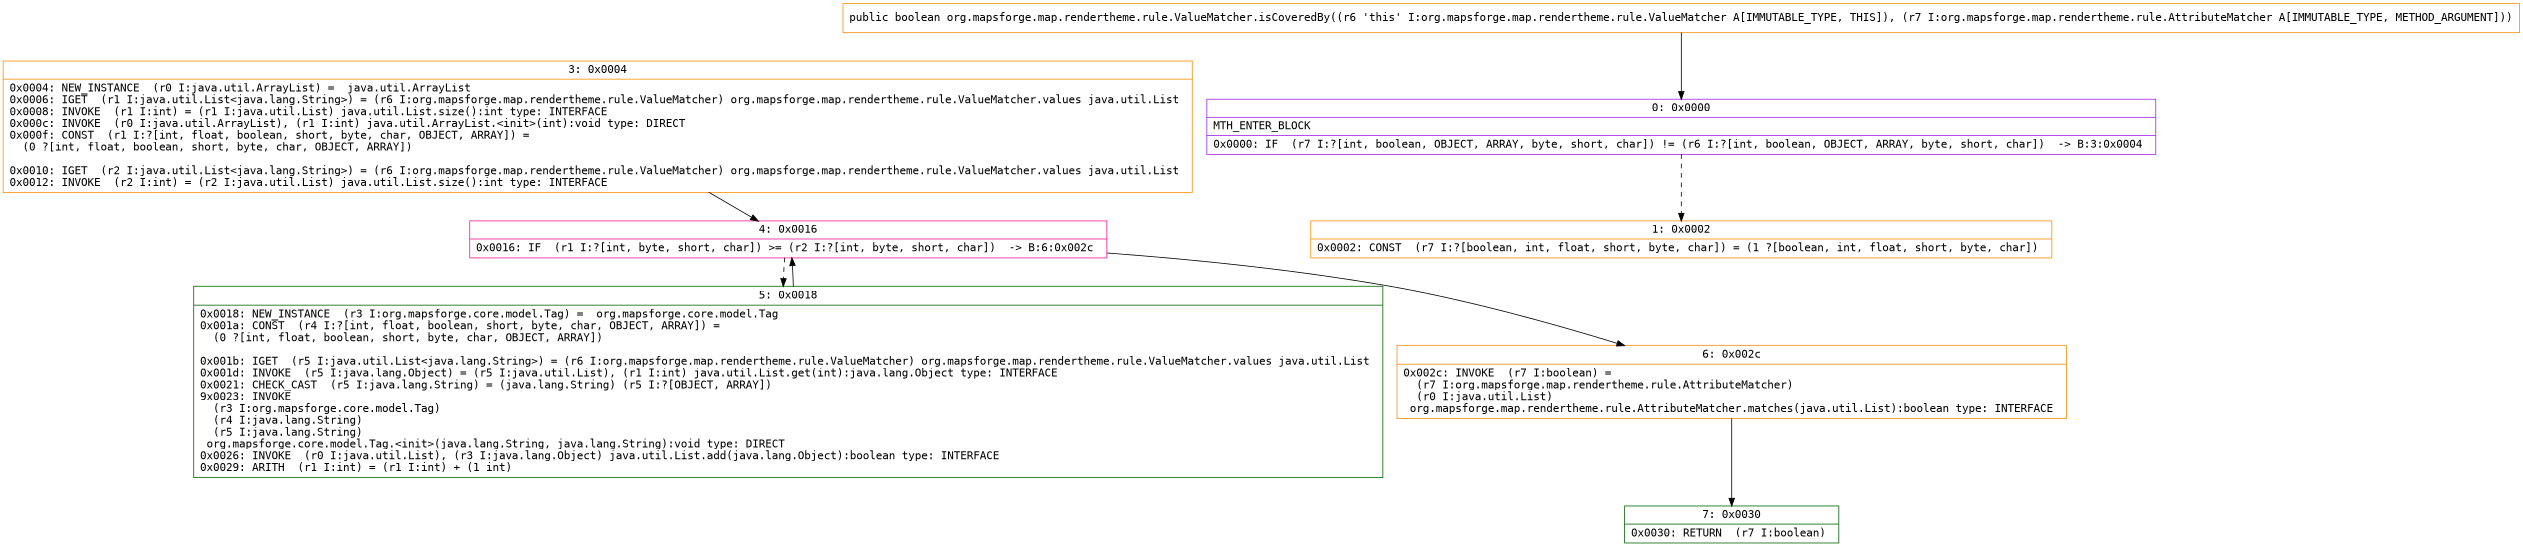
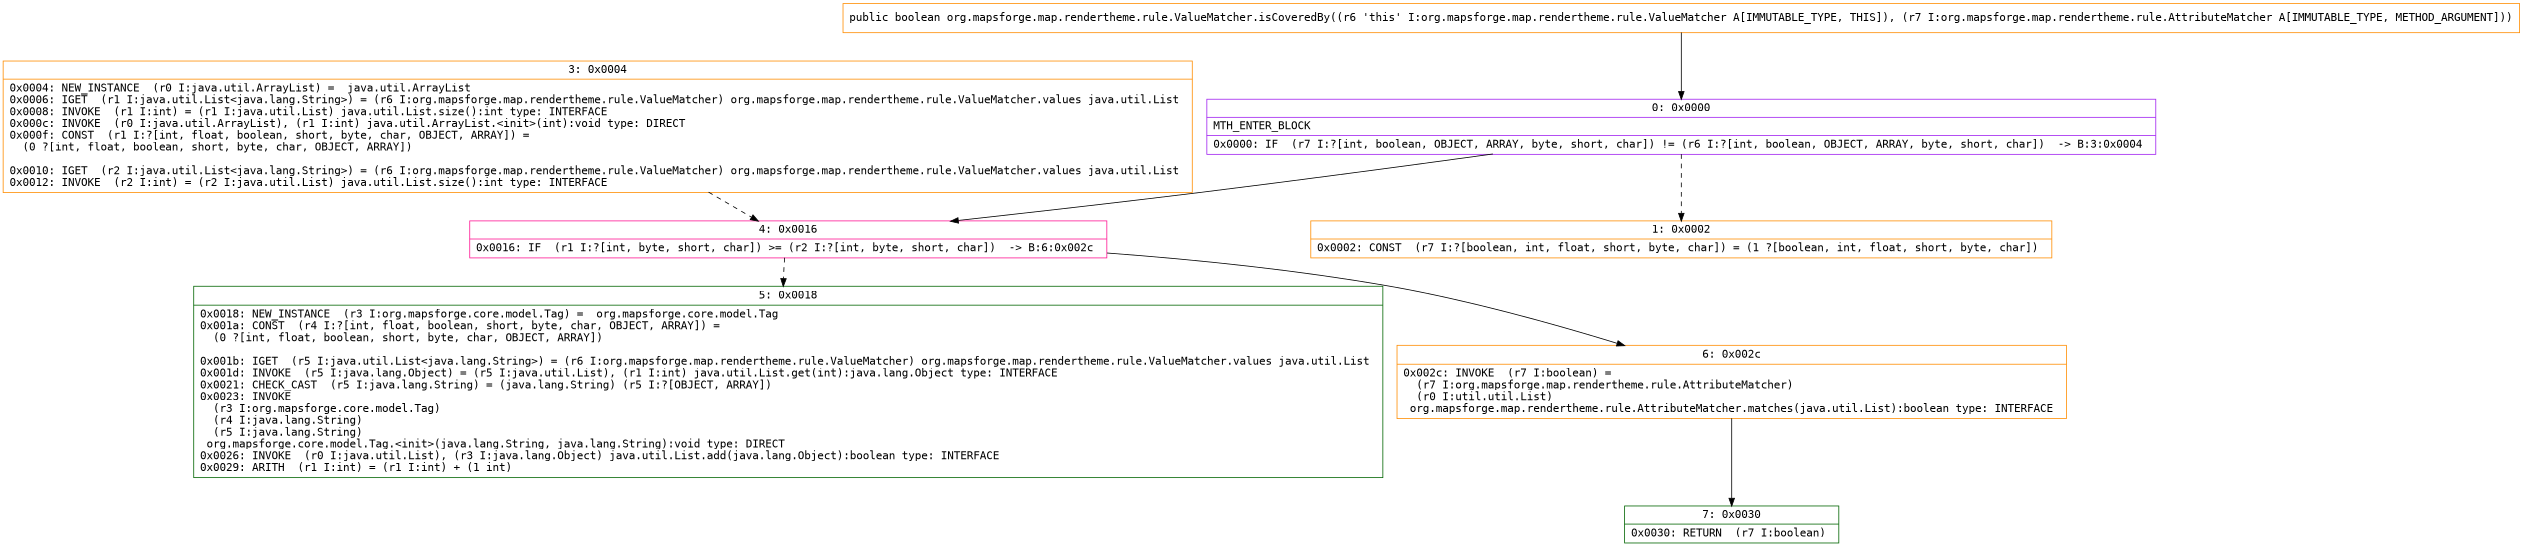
edge "3: 0x0004" -> "4: 0x0016": style solid -> dashed
edge "5: 0x0018" -> "4: 0x0016": now "0: 0x0000" -> "4: 0x0016"
node "5: 0x0018": text "9x0023: INVOKE" -> "0x0023: INVOKE"
node "6: 0x002c": text "(r0 I:java.util.List)" -> "(r0 I:util.util.List)"
